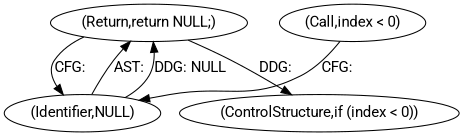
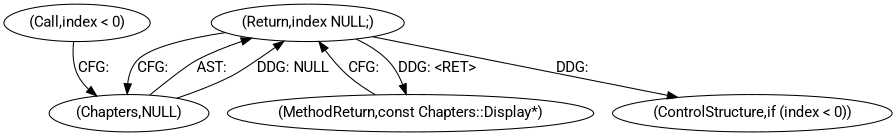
node "(Return,return NULL;)": label "(Return,return NULL;)" -> "(Return,index NULL;)"
node "(Identifier,NULL)": label "(Identifier,NULL)" -> "(Chapters,NULL)"
node "(MethodReturn,const Chapters::Display*)": added
